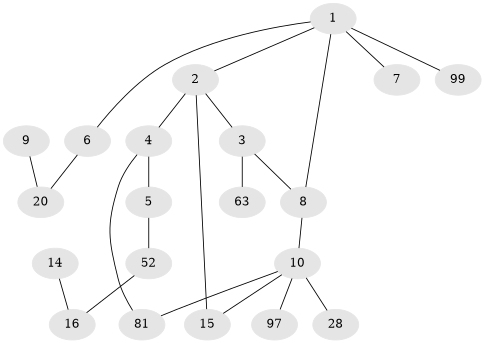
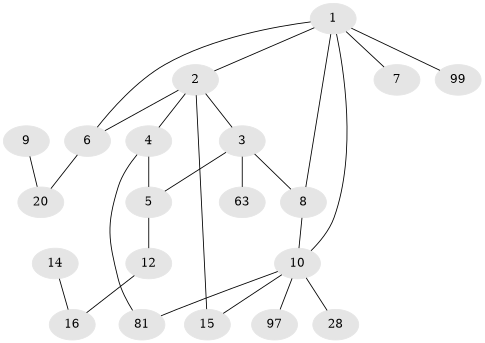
edge "2" -- "6": added
edge "1" -- "10": added
edge "3" -- "5": added
node "52": label "52" -> "12"
